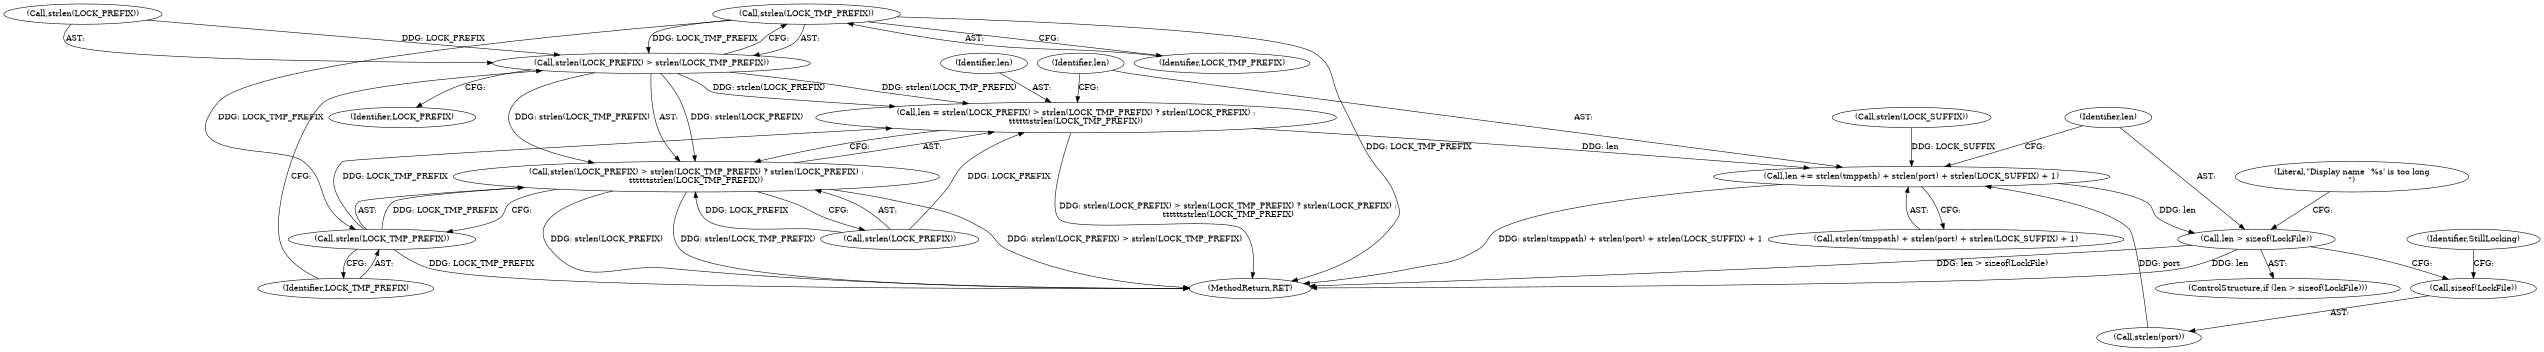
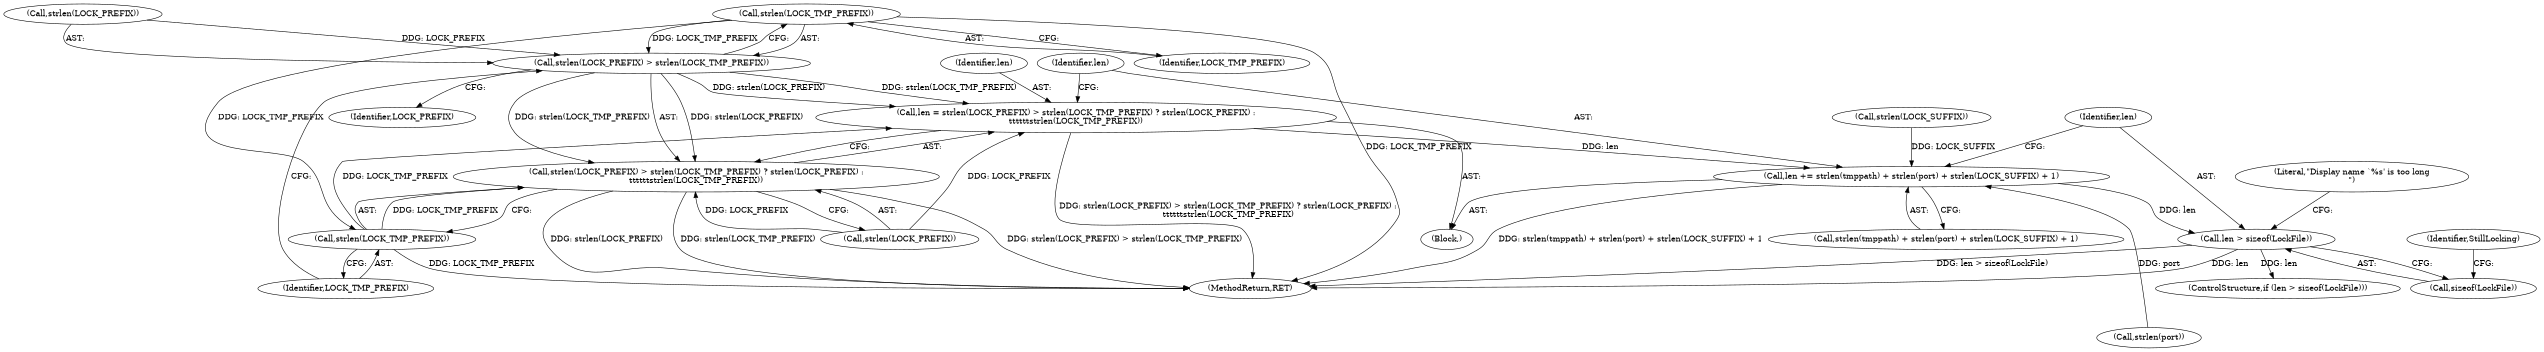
node "(Block,)": added
edge "(Call,len > sizeof(LockFile))" -> "(ControlStructure,if (len > sizeof(LockFile)))": label "AST: " -> "DDG: len"
edge "(Call,sizeof(LockFile))" -> "(Call,strlen(port))": now "(Call,sizeof(LockFile))" -> "(Call,len > sizeof(LockFile))"
